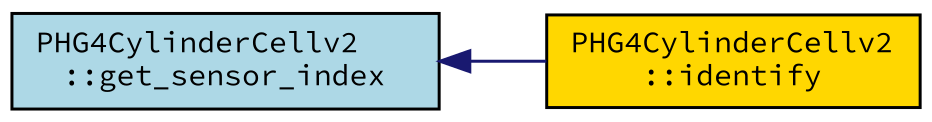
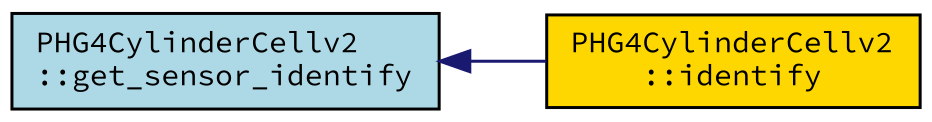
node "PHG4CylinderCellv2 ::get_sensor_index": label "PHG4CylinderCellv2 ::get_sensor_index" -> "PHG4CylinderCellv2 ::get_sensor_identify"
